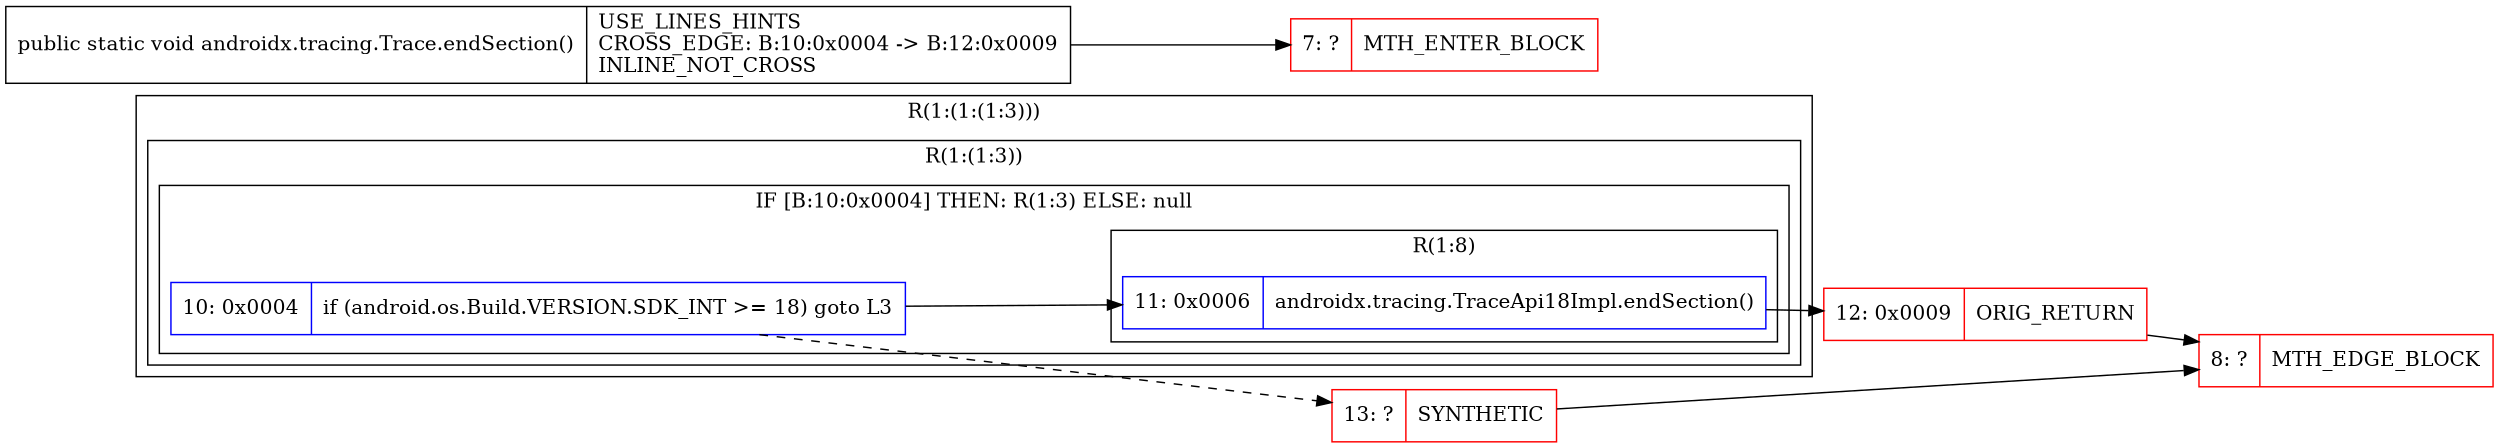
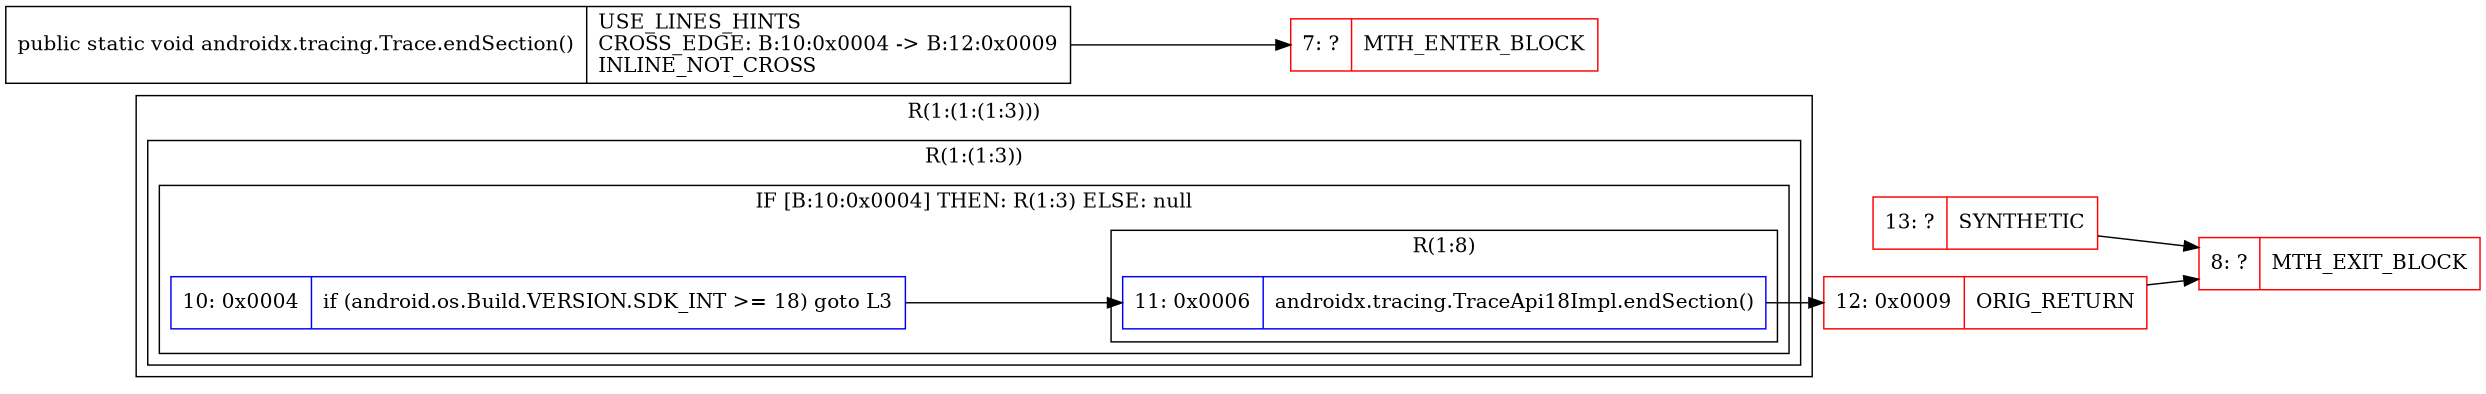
node "8: ?": text "MTH_EDGE_BLOCK" -> "MTH_EXIT_BLOCK"
edge "10: 0x0004" -> "13: ?": removed
